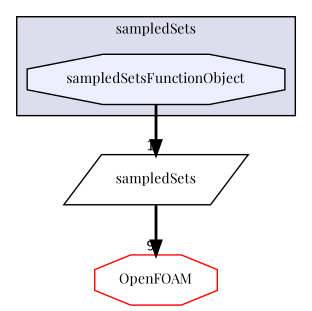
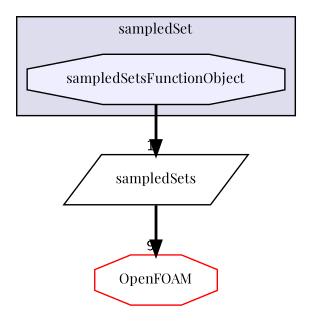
cluster "sampledSets": label "sampledSets" -> "sampledSet"
